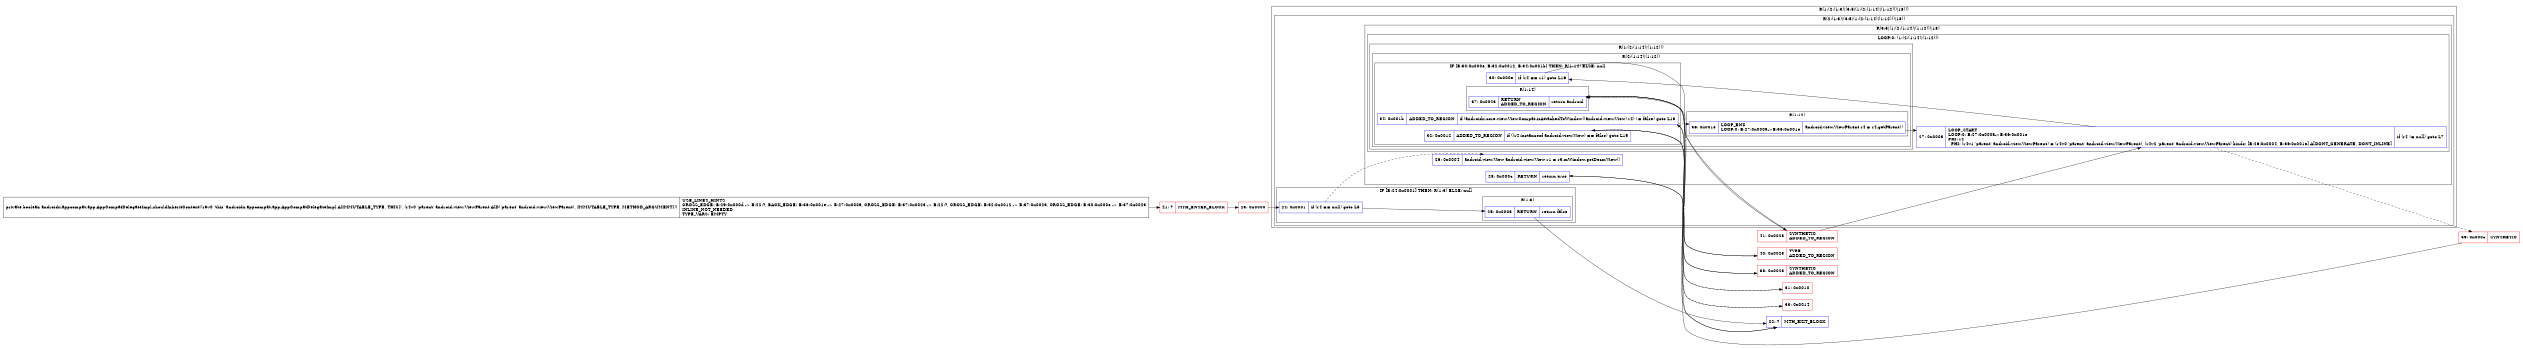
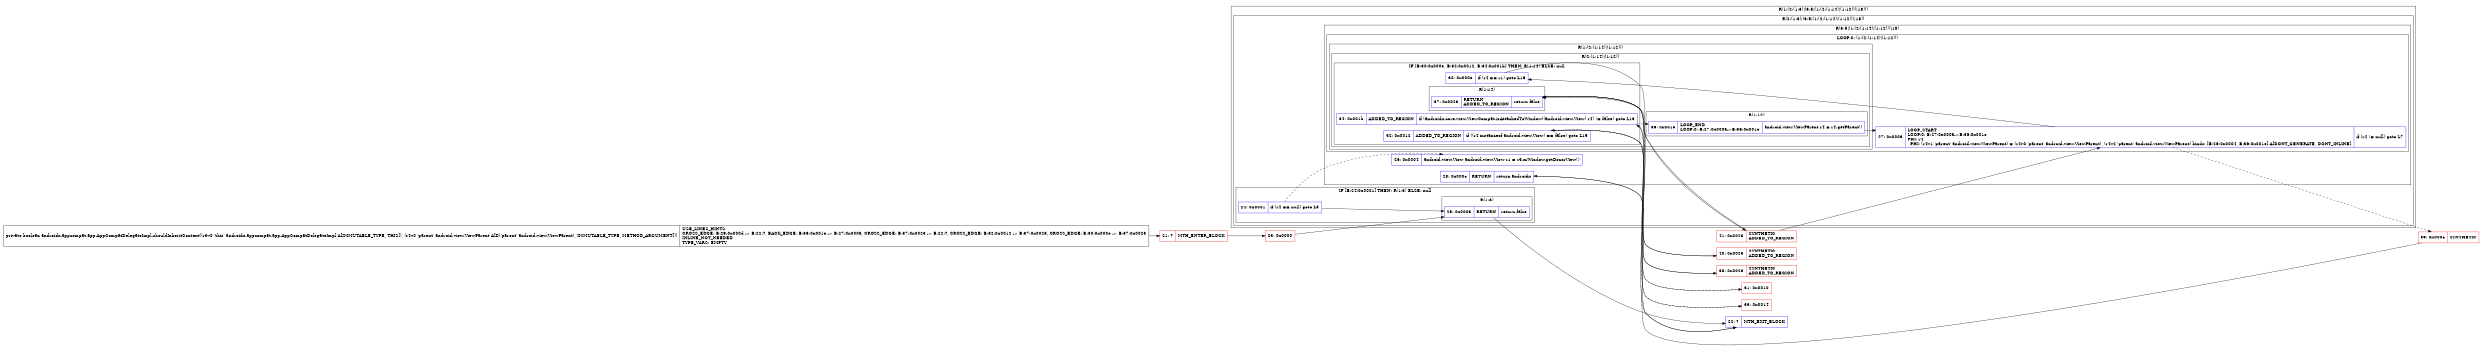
node "37: 0x0023": text "return android" -> "return false"
node "28: 0x000c": text "return true" -> "return androidx"
edge "23: 0x0000" -> "24: 0x0001": now "23: 0x0000" -> "25: 0x0003"
node "40: 0x0023": text "TYPE" -> "SYNTHETIC"
